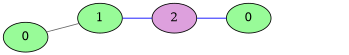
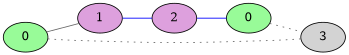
node "1": fillcolor palegreen -> plum
node "3": added
